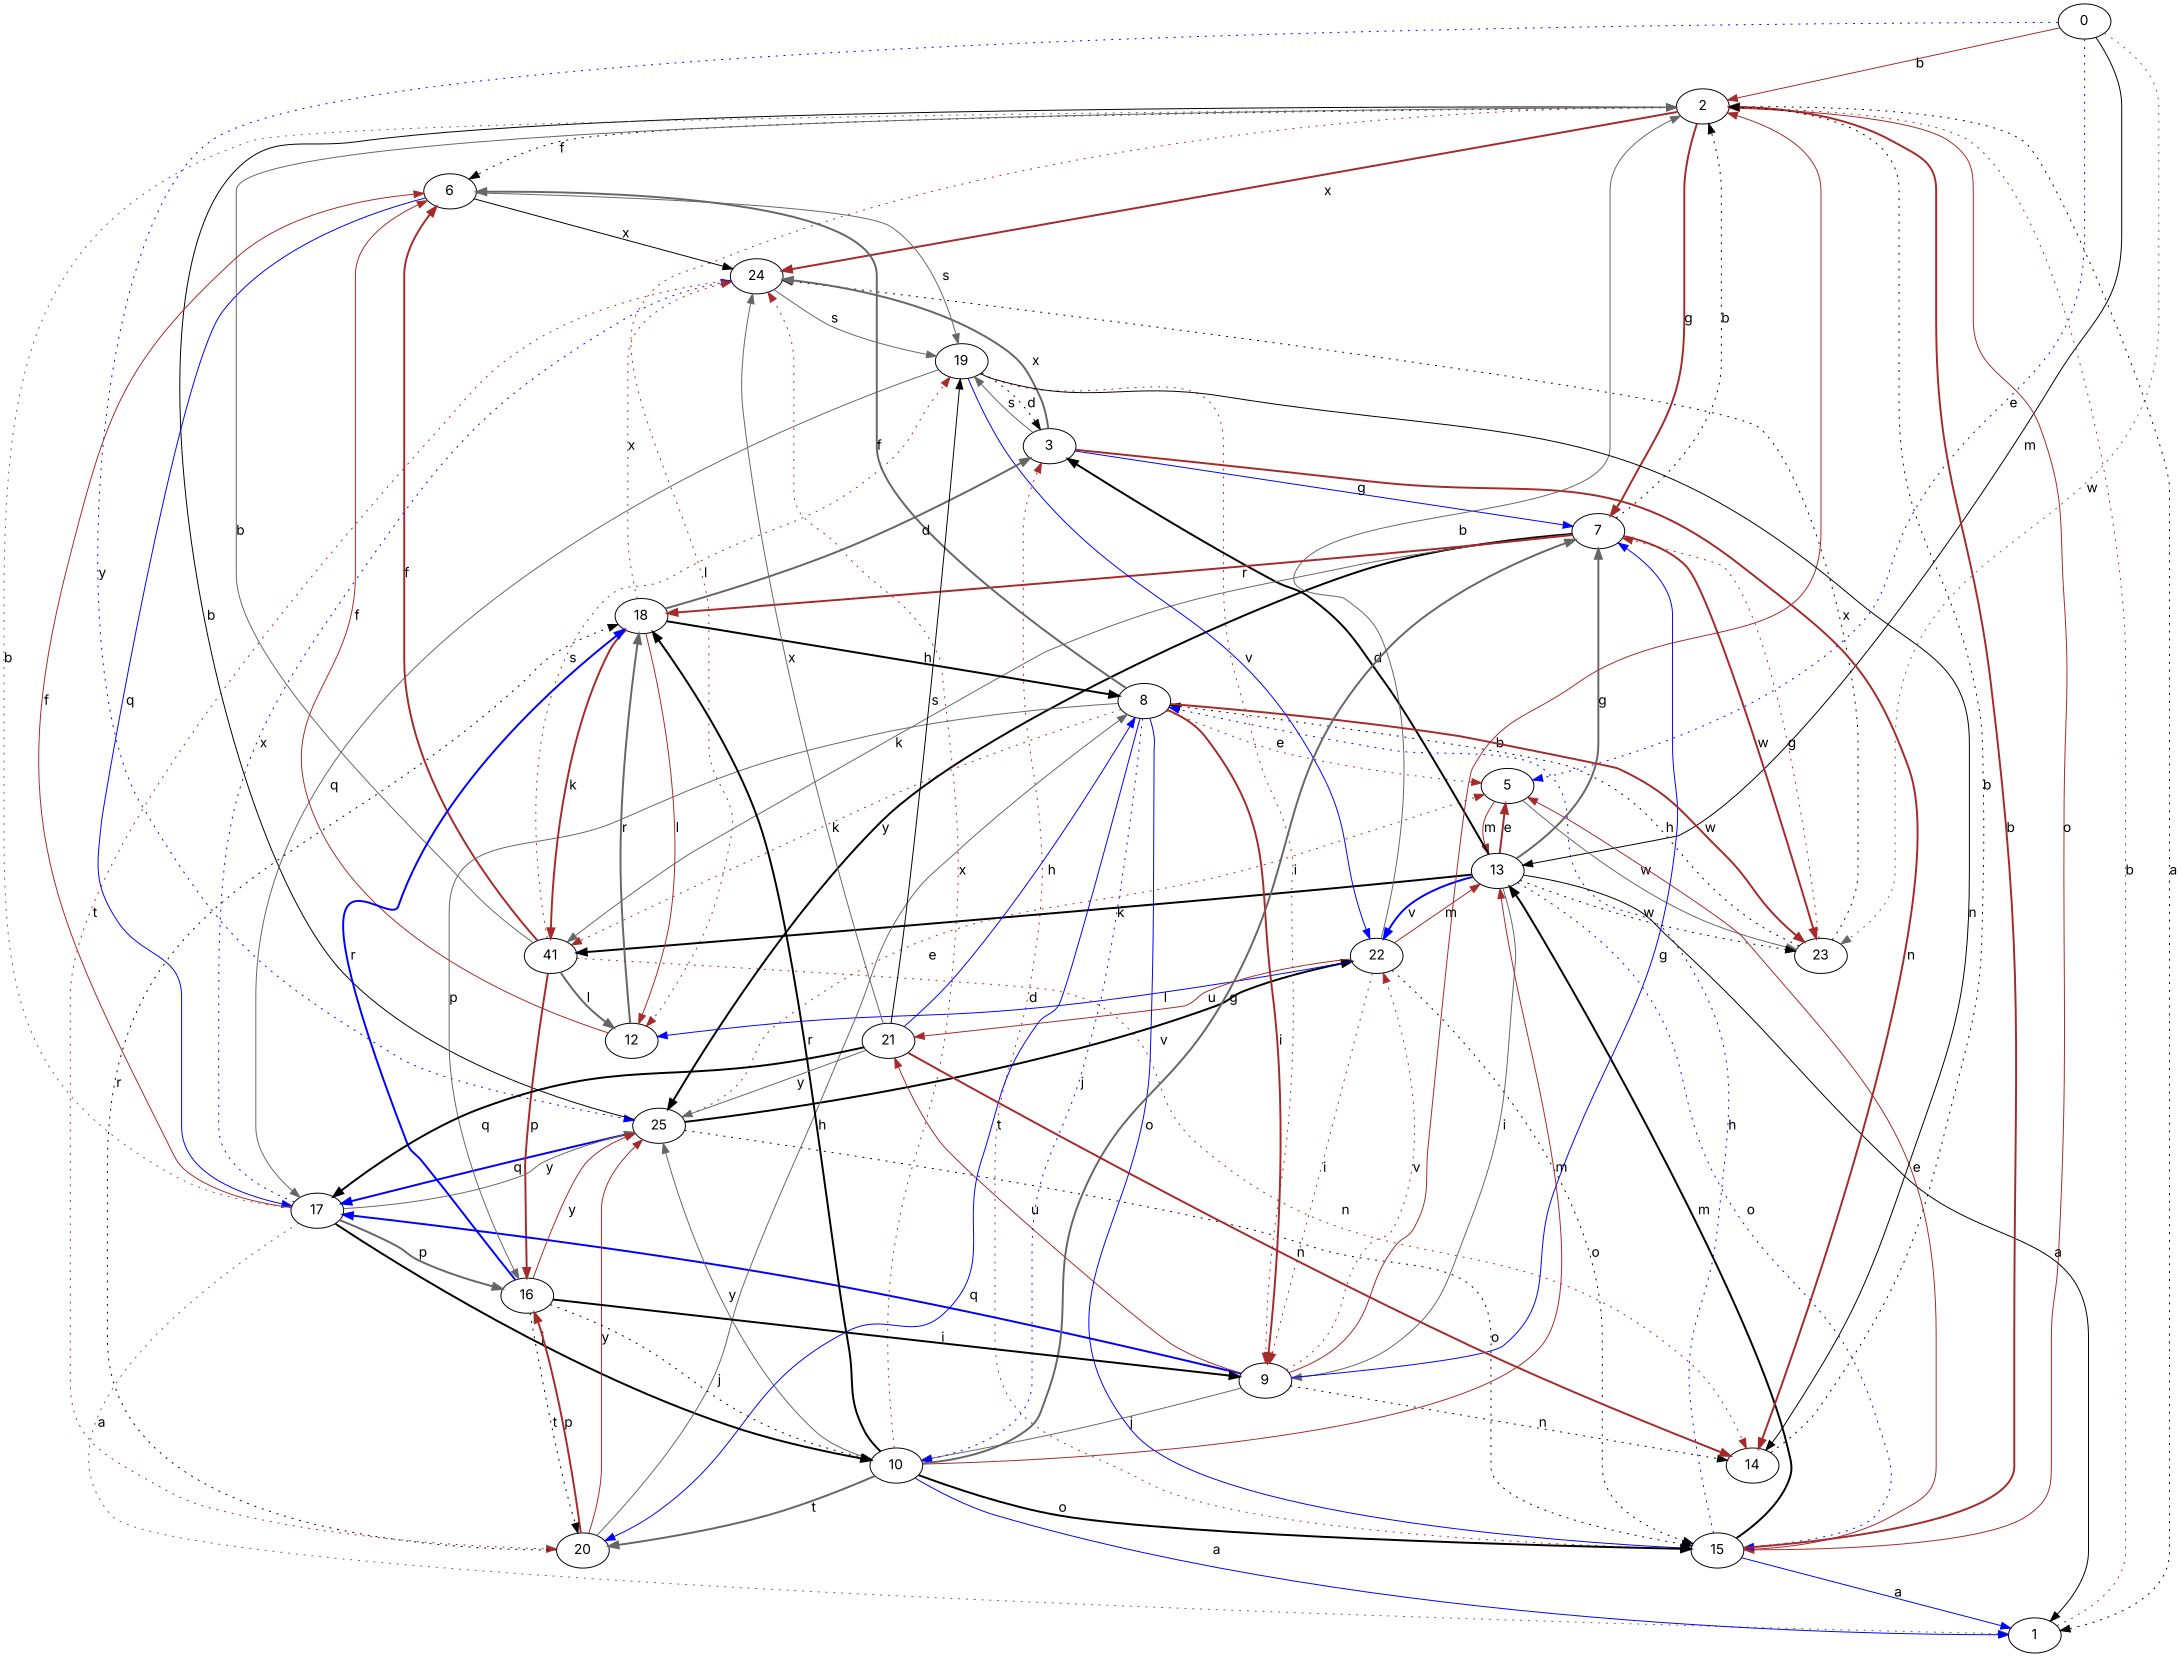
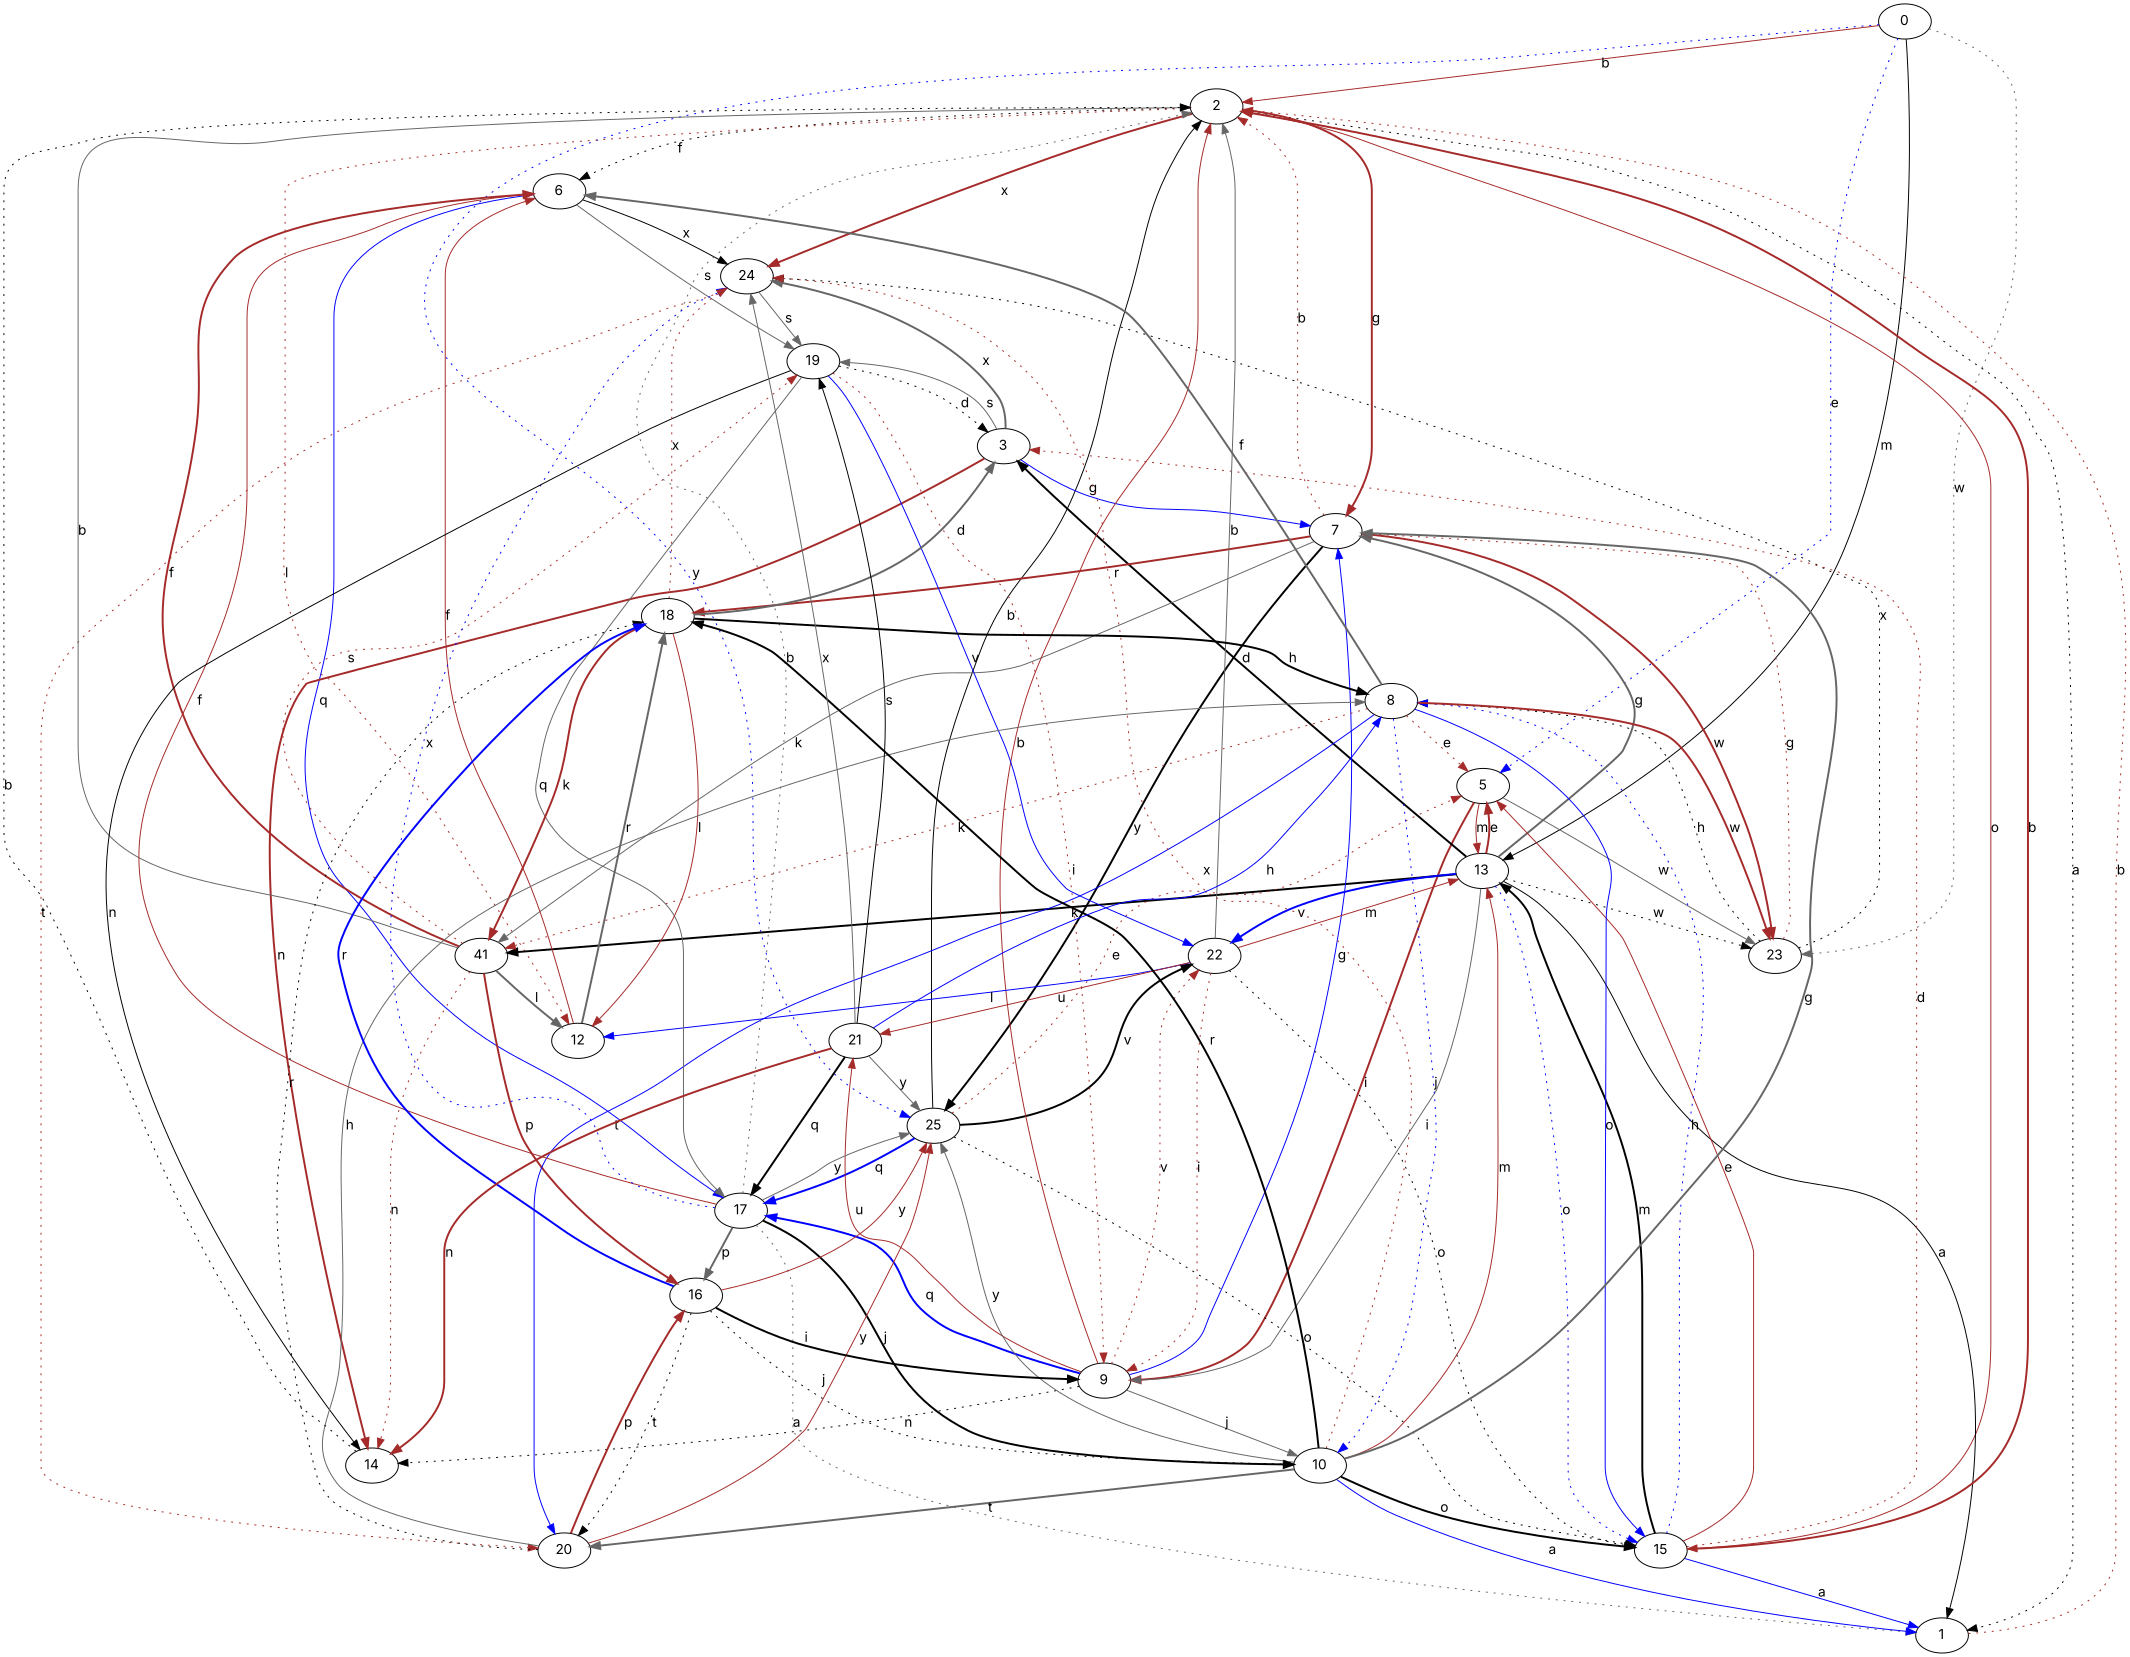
edge "7" -> "2": color black -> brown
edge "8" -> "16": removed, label "p"
edge "8" -> "9": now "5" -> "9"
